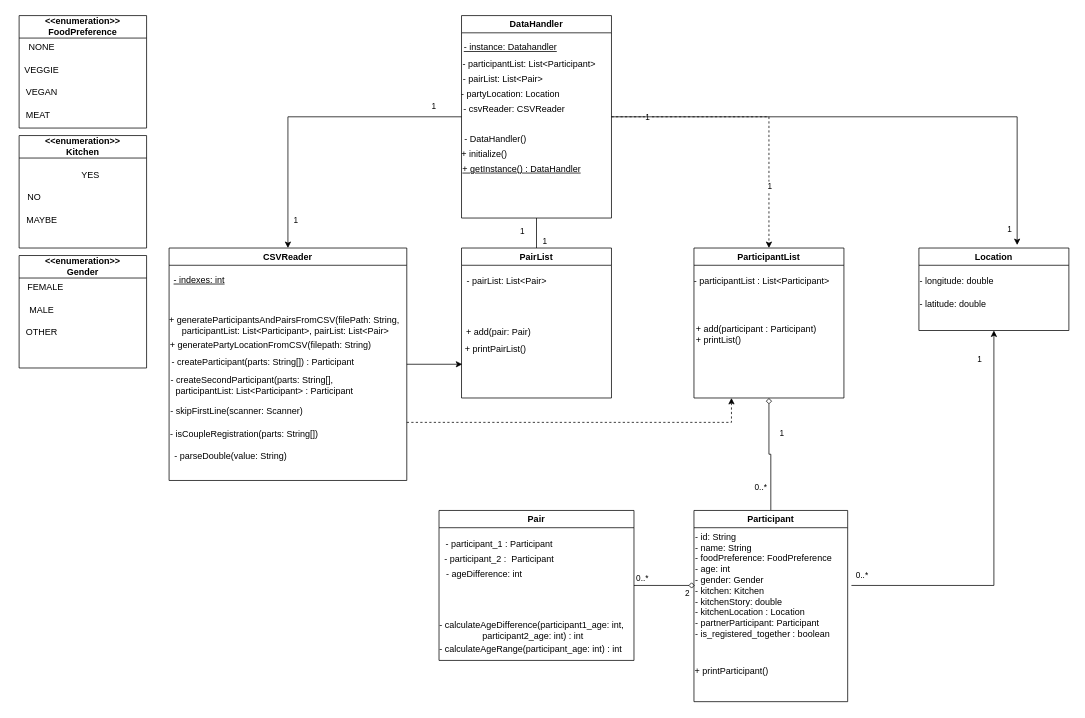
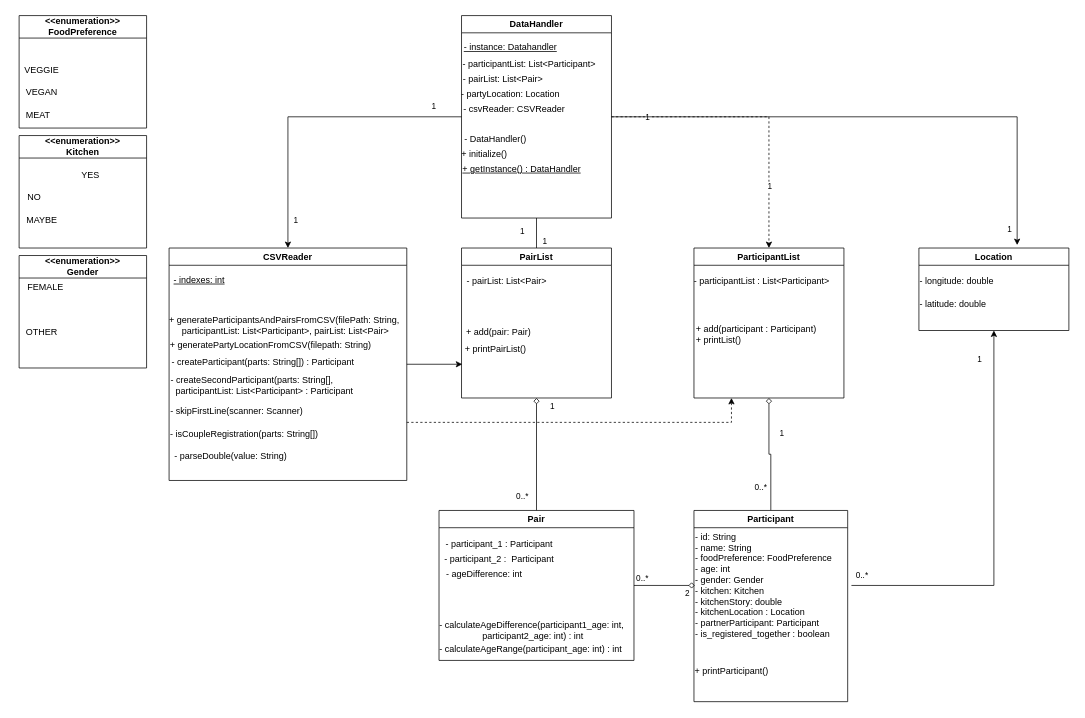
node "NONE": removed
node "MALE": removed
edge "Pair" -> "PairList": added, labels "0..*", "1"
